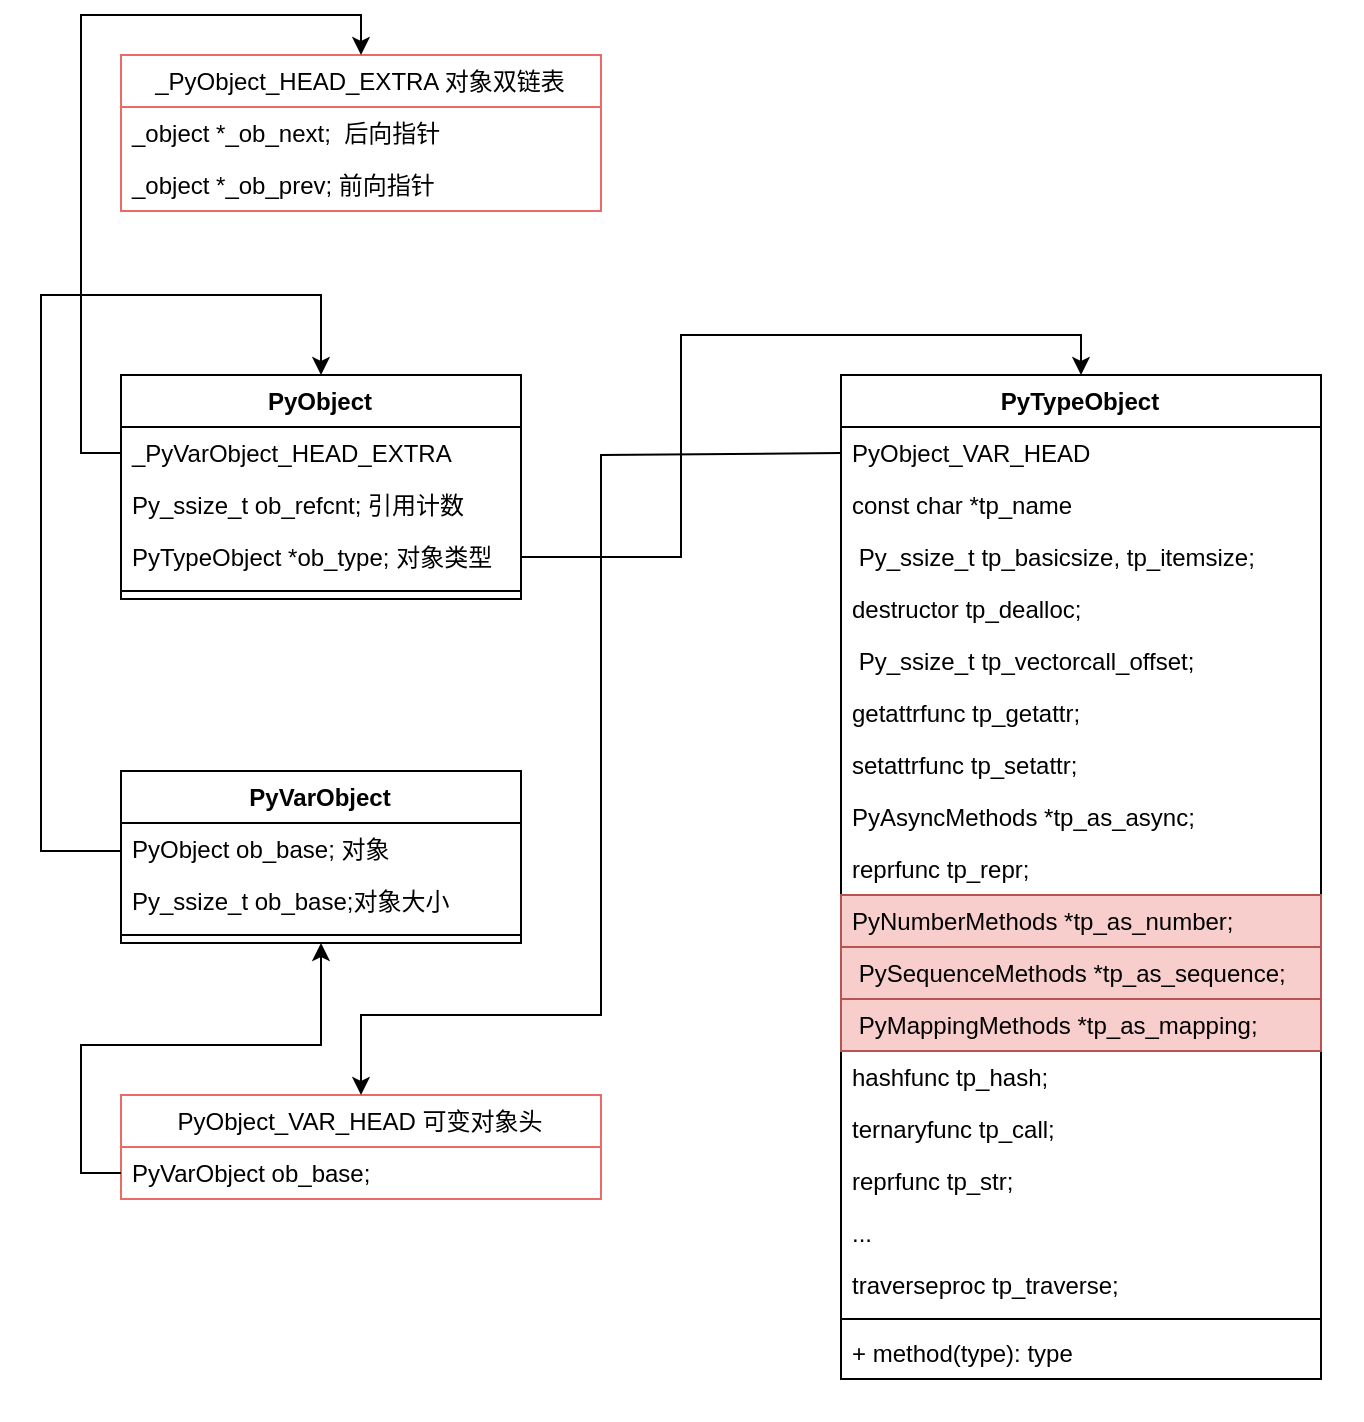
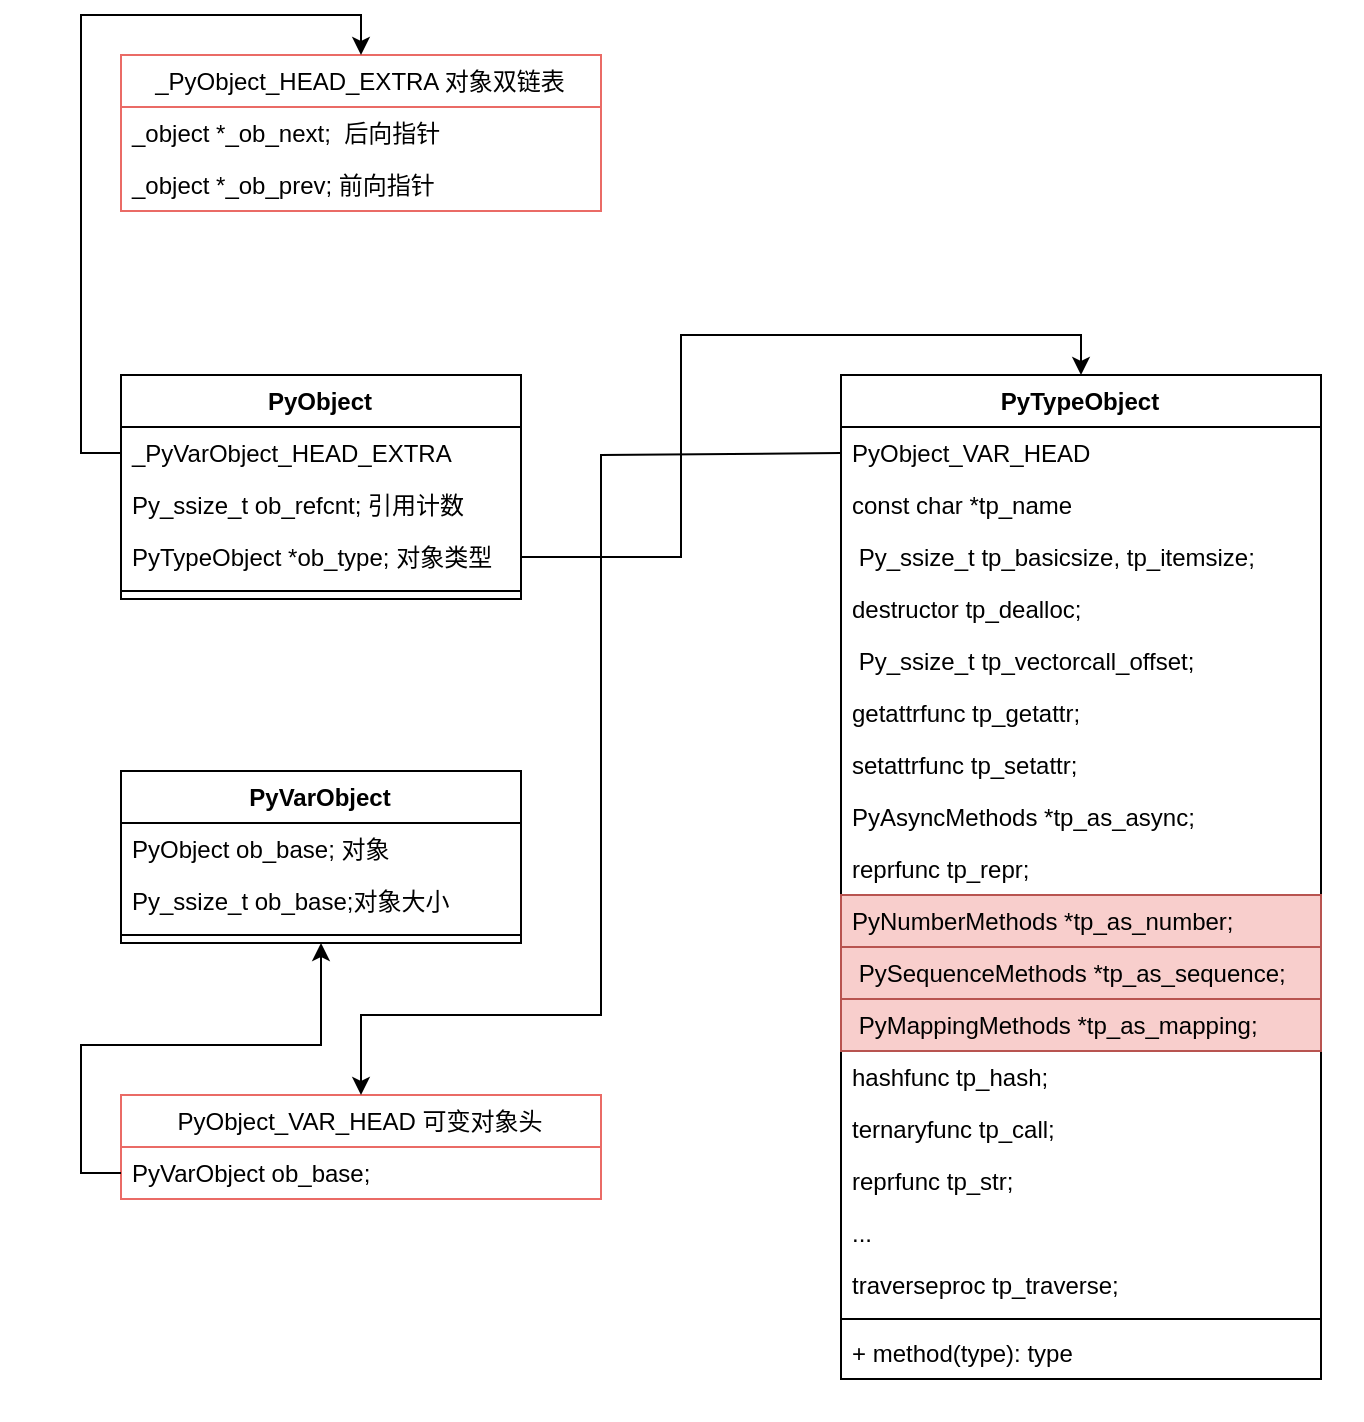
edge "PyObject ob_base; 对象" -> "PyObject": removed
